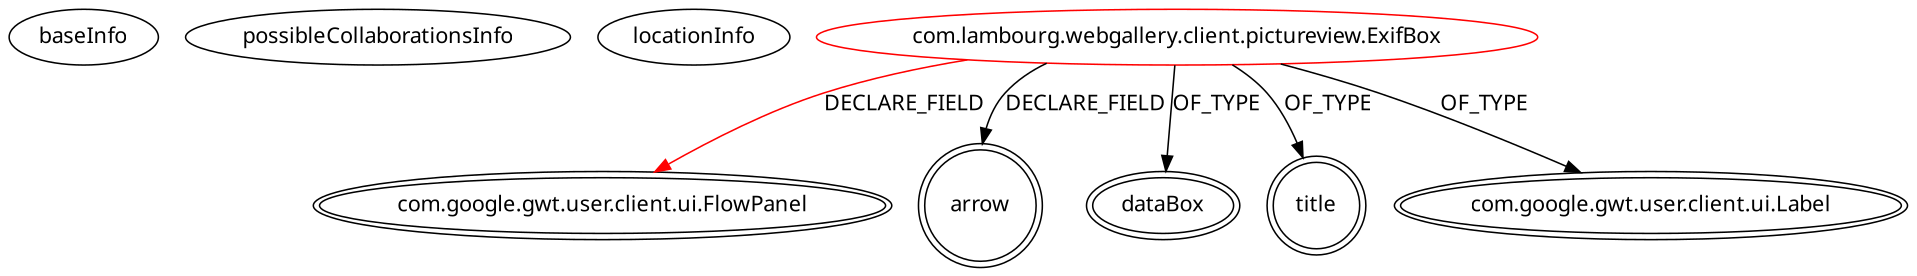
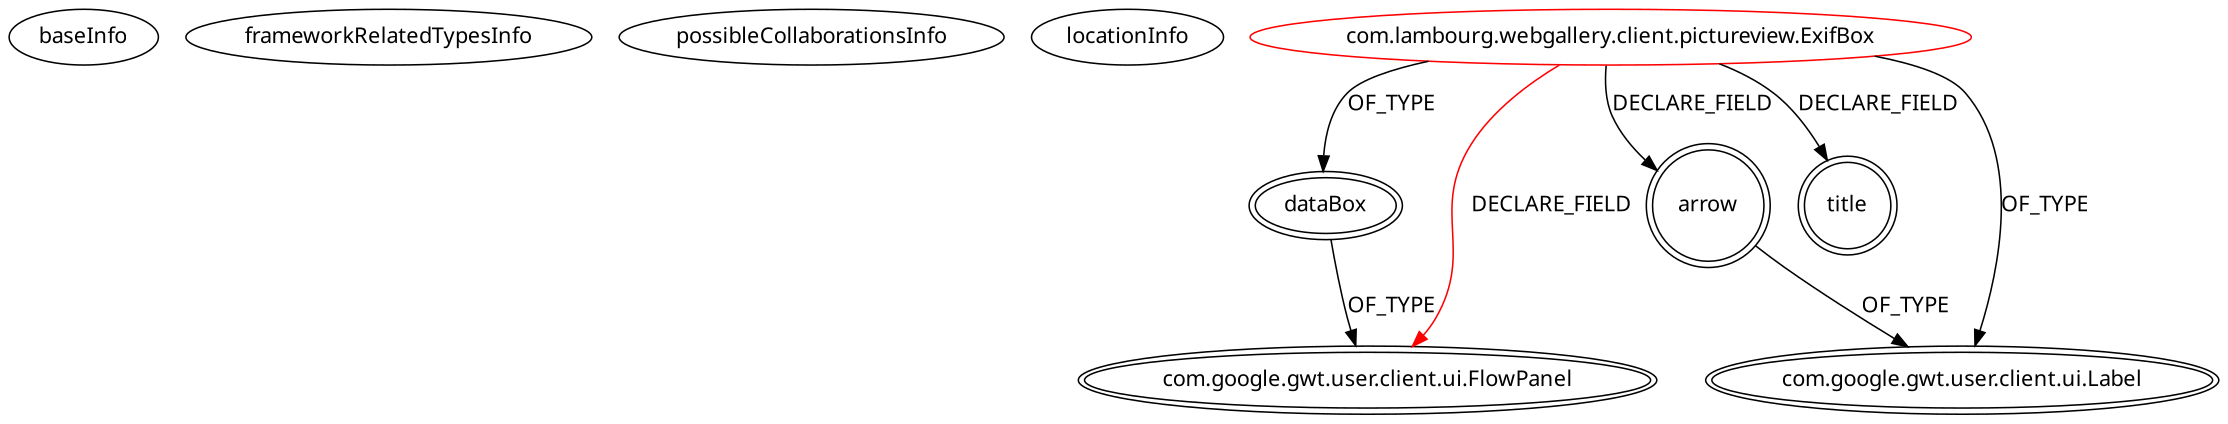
node "frameworkRelatedTypesInfo": added
edge "com.lambourg.webgallery.client.pictureview.ExifBox" -> "title": label "OF_TYPE" -> "DECLARE_FIELD"
edge "dataBox" -> "com.google.gwt.user.client.ui.FlowPanel": added, label "OF_TYPE"
edge "arrow" -> "com.google.gwt.user.client.ui.Label": added, label "OF_TYPE"
